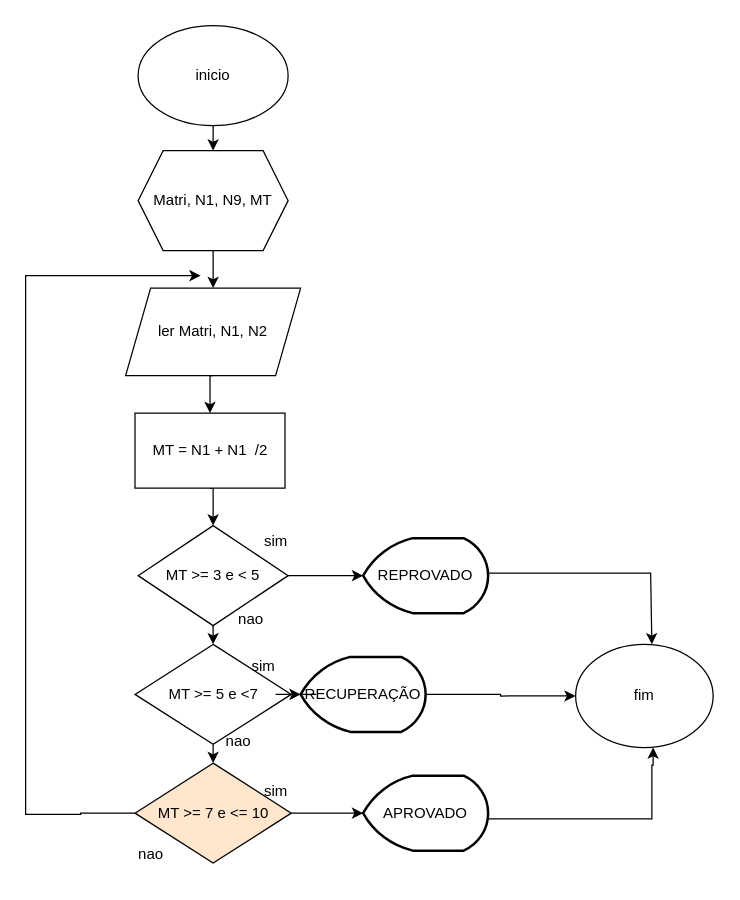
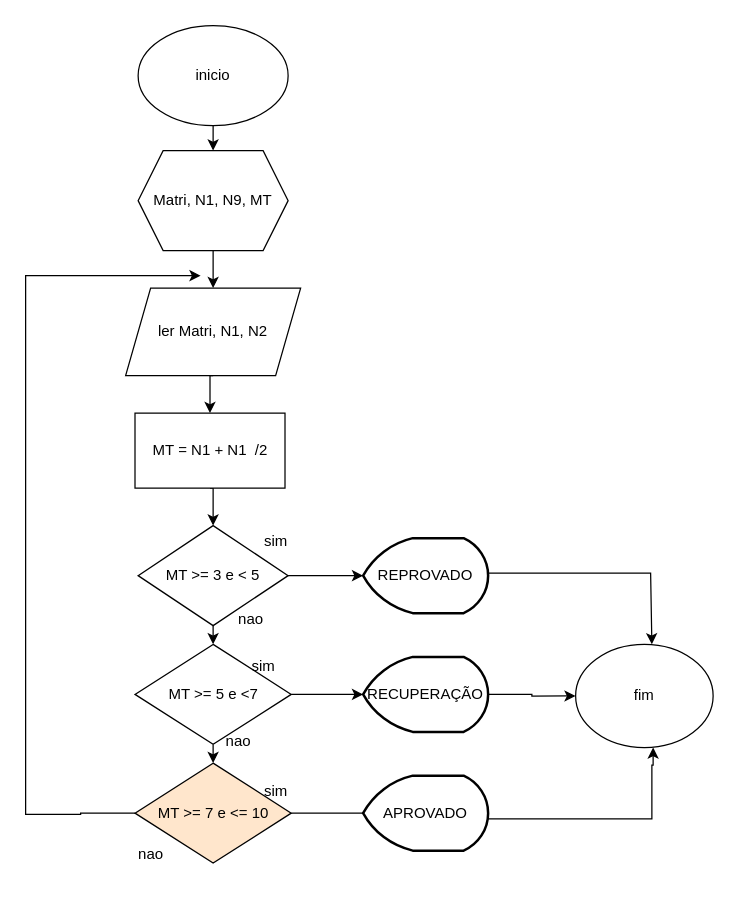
node "RECUPERAÇÃO": moved (363, 694) -> (426, 694)
edge "MT >= 7 e <= 10" -> "APROVADO": arrowhead classic -> none
